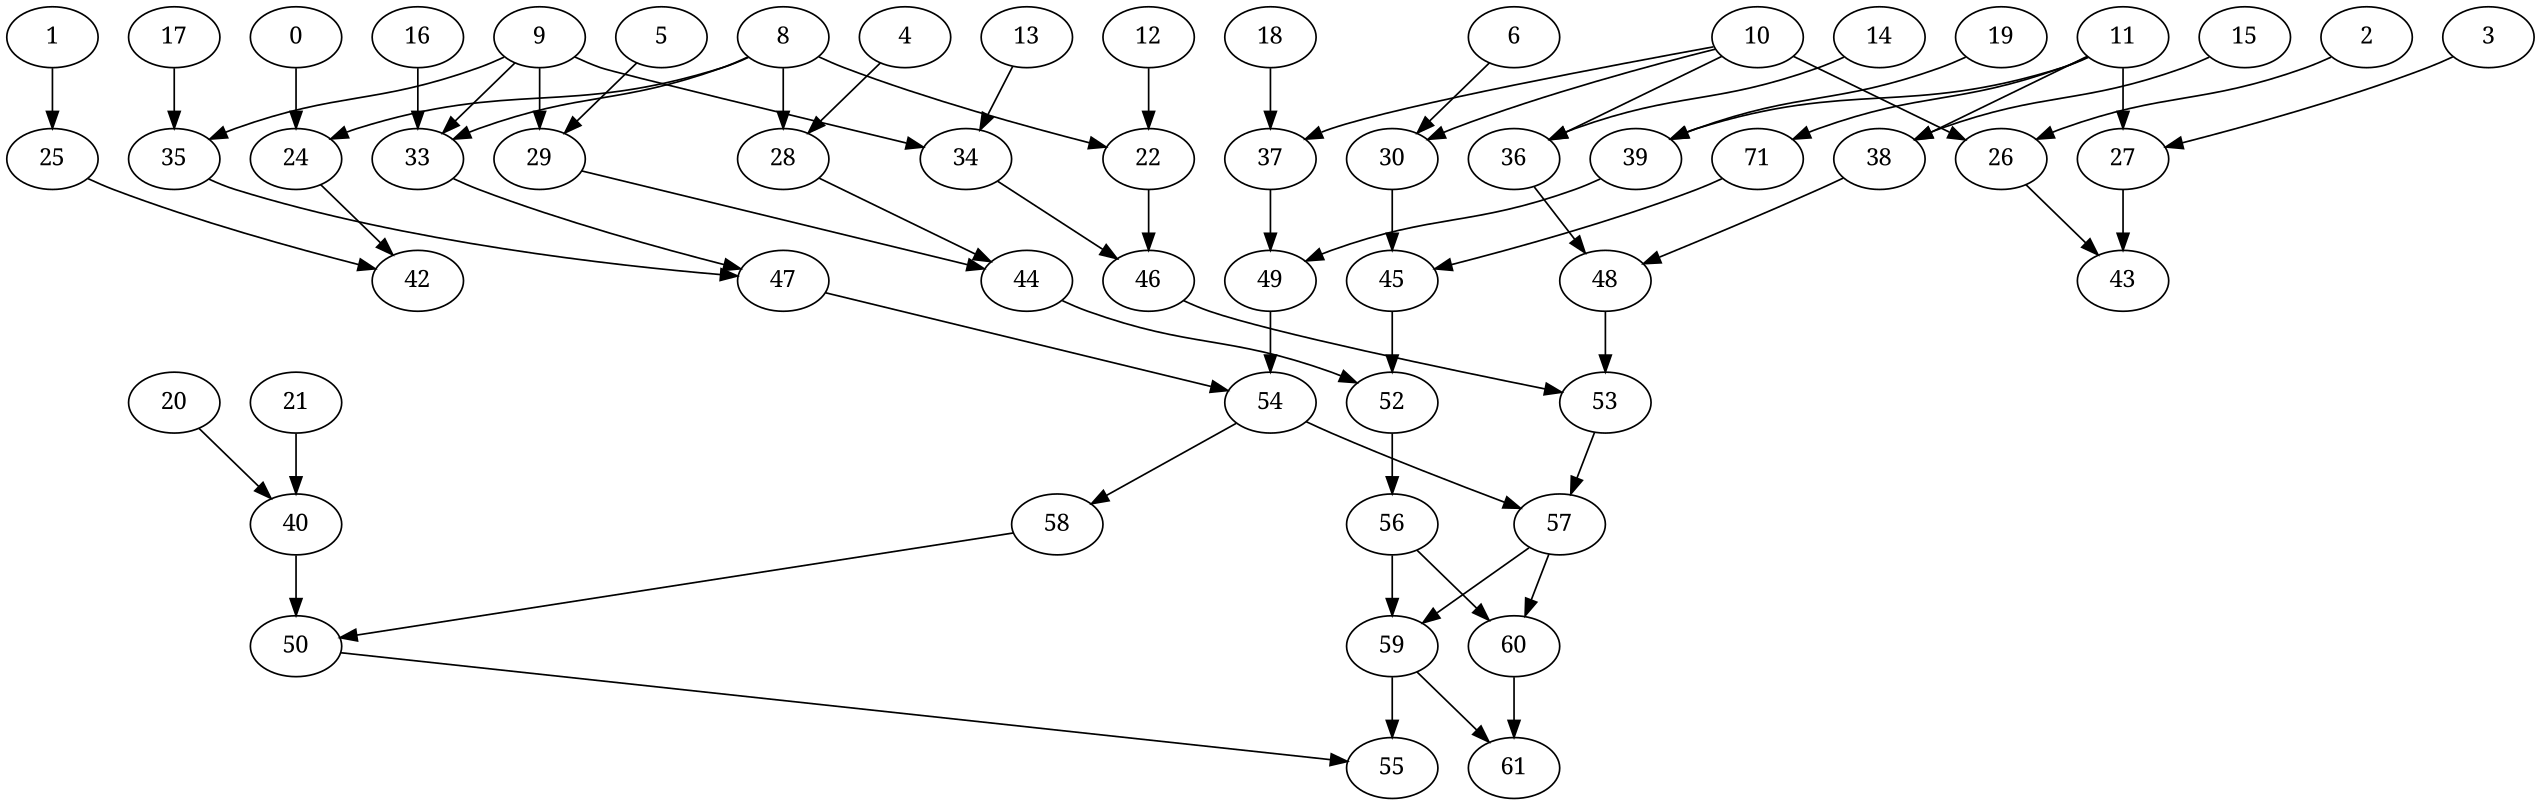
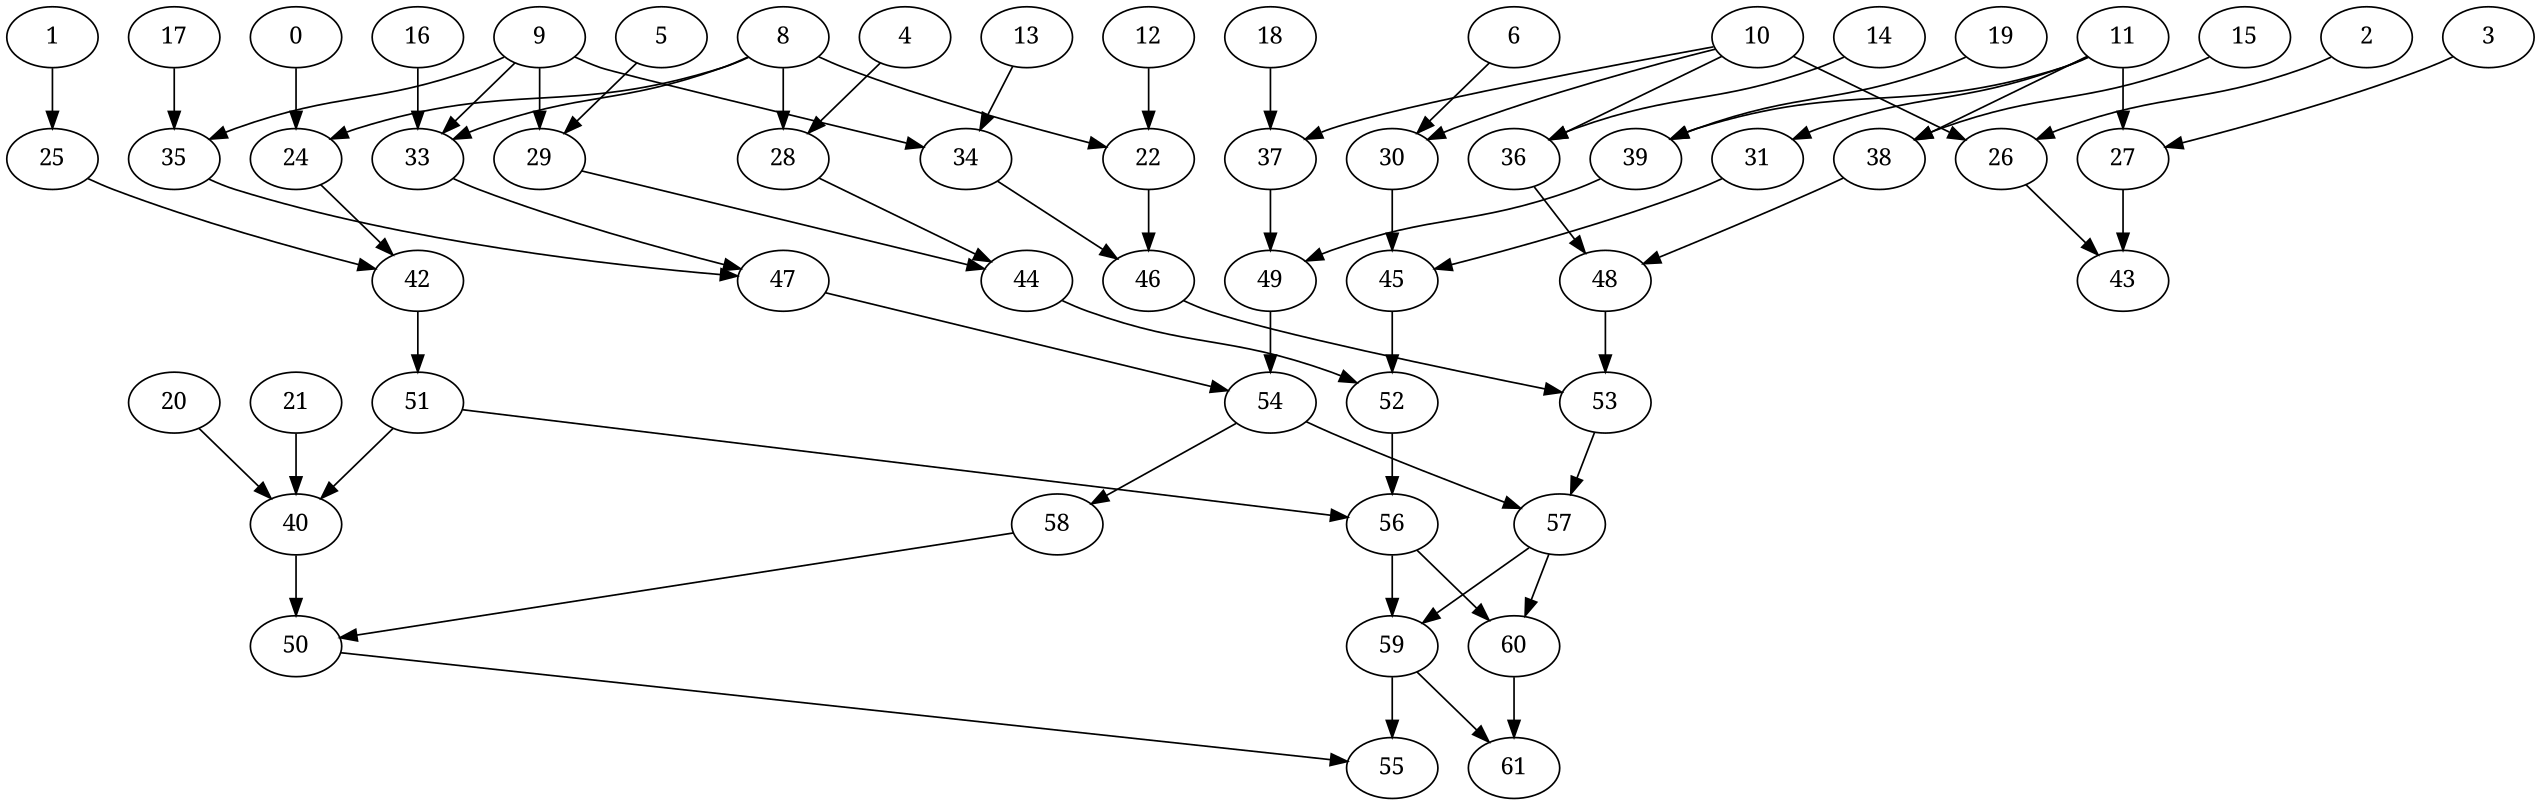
node "71": label "71" -> "31"
node "51": added
